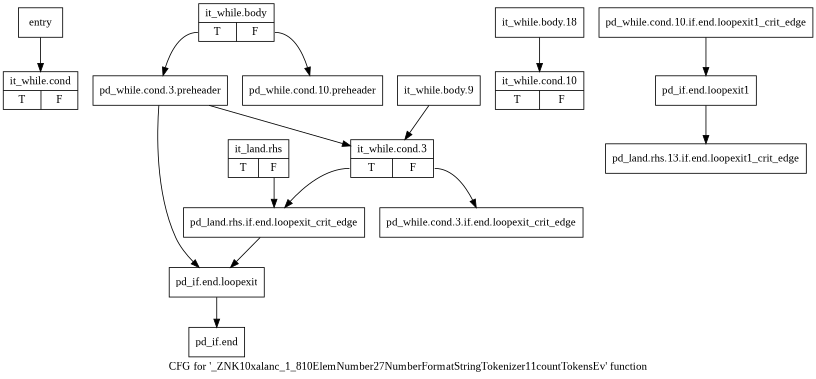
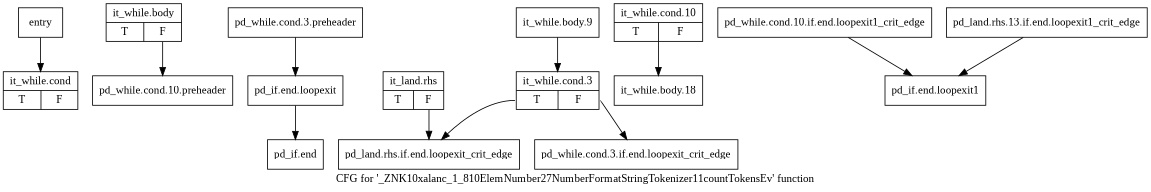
edge "it_while.body" -> "pd_while.cond.3.preheader": removed
edge "it_while.body.18" -> "it_while.cond.10": reversed
edge "pd_if.end.loopexit1" -> "pd_land.rhs.13.if.end.loopexit1_crit_edge": reversed
edge "pd_while.cond.3.preheader" -> "it_while.cond.3": removed
edge "pd_land.rhs.if.end.loopexit_crit_edge" -> "pd_if.end.loopexit": removed
